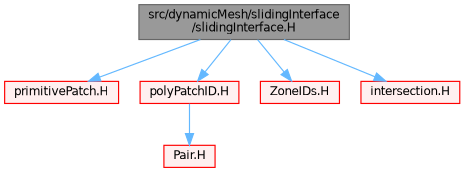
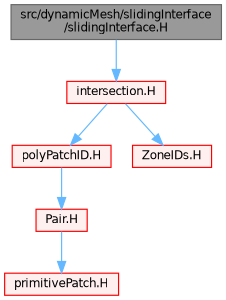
edge "src/dynamicMesh/slidingInterface /slidingInterface.H" -> "polyPatchID.H": now "intersection.H" -> "polyPatchID.H"
edge "src/dynamicMesh/slidingInterface /slidingInterface.H" -> "ZoneIDs.H": now "intersection.H" -> "ZoneIDs.H"
edge "src/dynamicMesh/slidingInterface /slidingInterface.H" -> "primitivePatch.H": now "Pair.H" -> "primitivePatch.H"
